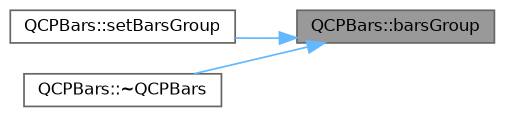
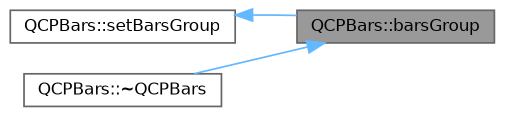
edge "QCPBars::setBarsGroup" -> "QCPBars::barsGroup": reversed
